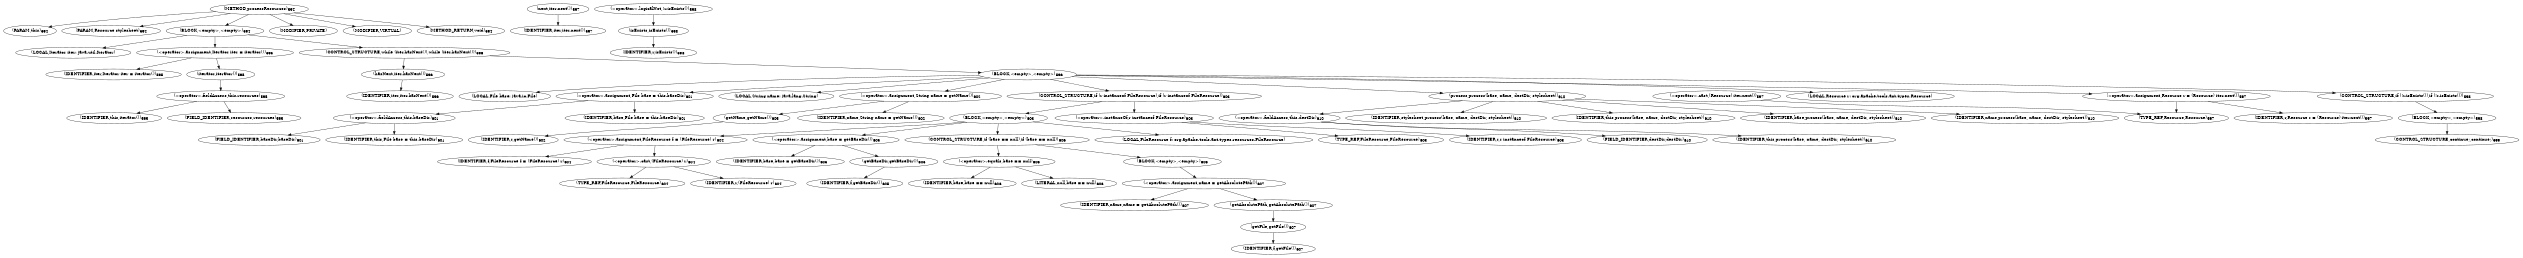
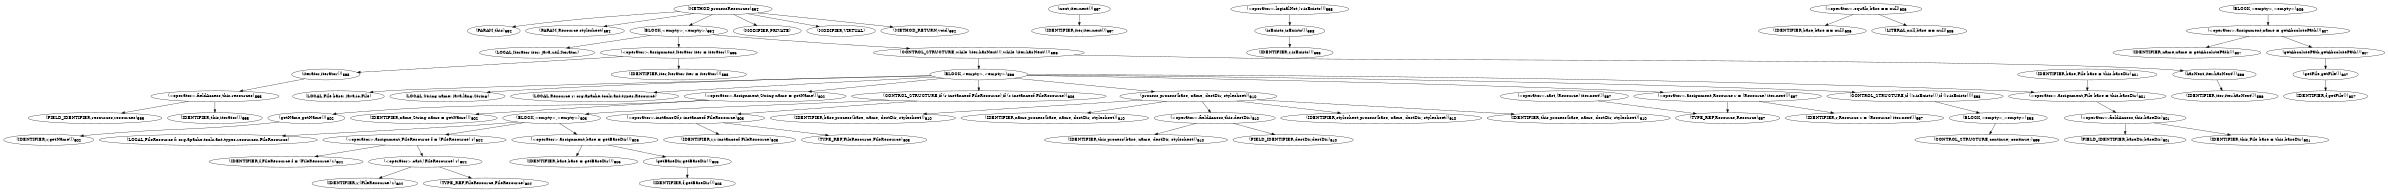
edge "(<operator>.assignment,File base = this.baseDir)" -> "(IDENTIFIER,base,File base = this.baseDir)": reversed
node "(getName,getName())": text "605" -> "602"
node "(CONTROL_STRUCTURE,if (base == null),if (base == null))": removed
